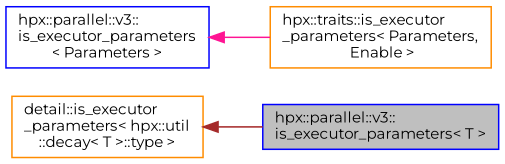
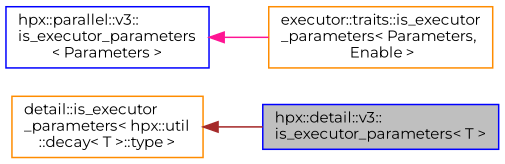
node "hpx::traits::is_executor _parameters< Parameters, Enable >": label "hpx::traits::is_executor _parameters< Parameters, Enable >" -> "executor::traits::is_executor _parameters< Parameters, Enable >"
node "hpx::parallel::v3:: is_executor_parameters< T >": label "hpx::parallel::v3:: is_executor_parameters< T >" -> "hpx::detail::v3:: is_executor_parameters< T >"
